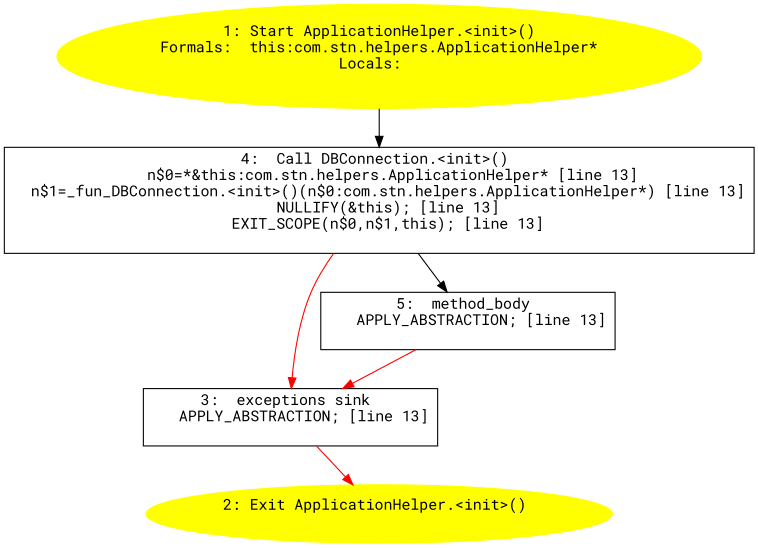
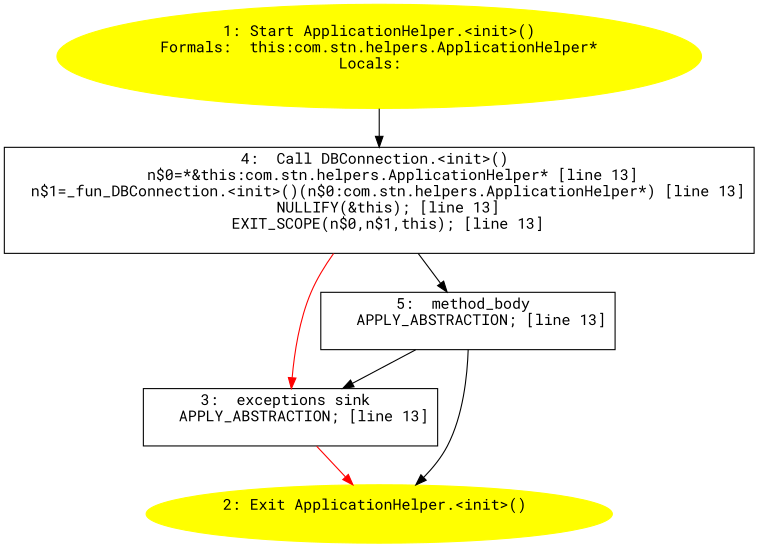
edge "5:  method_body APPLY_ABSTRACTION; [line 13]" -> "3:  exceptions sink APPLY_ABSTRACTION; [line 13]": color red -> black
edge "5:  method_body APPLY_ABSTRACTION; [line 13]" -> "2: Exit ApplicationHelper.<init>()": added
